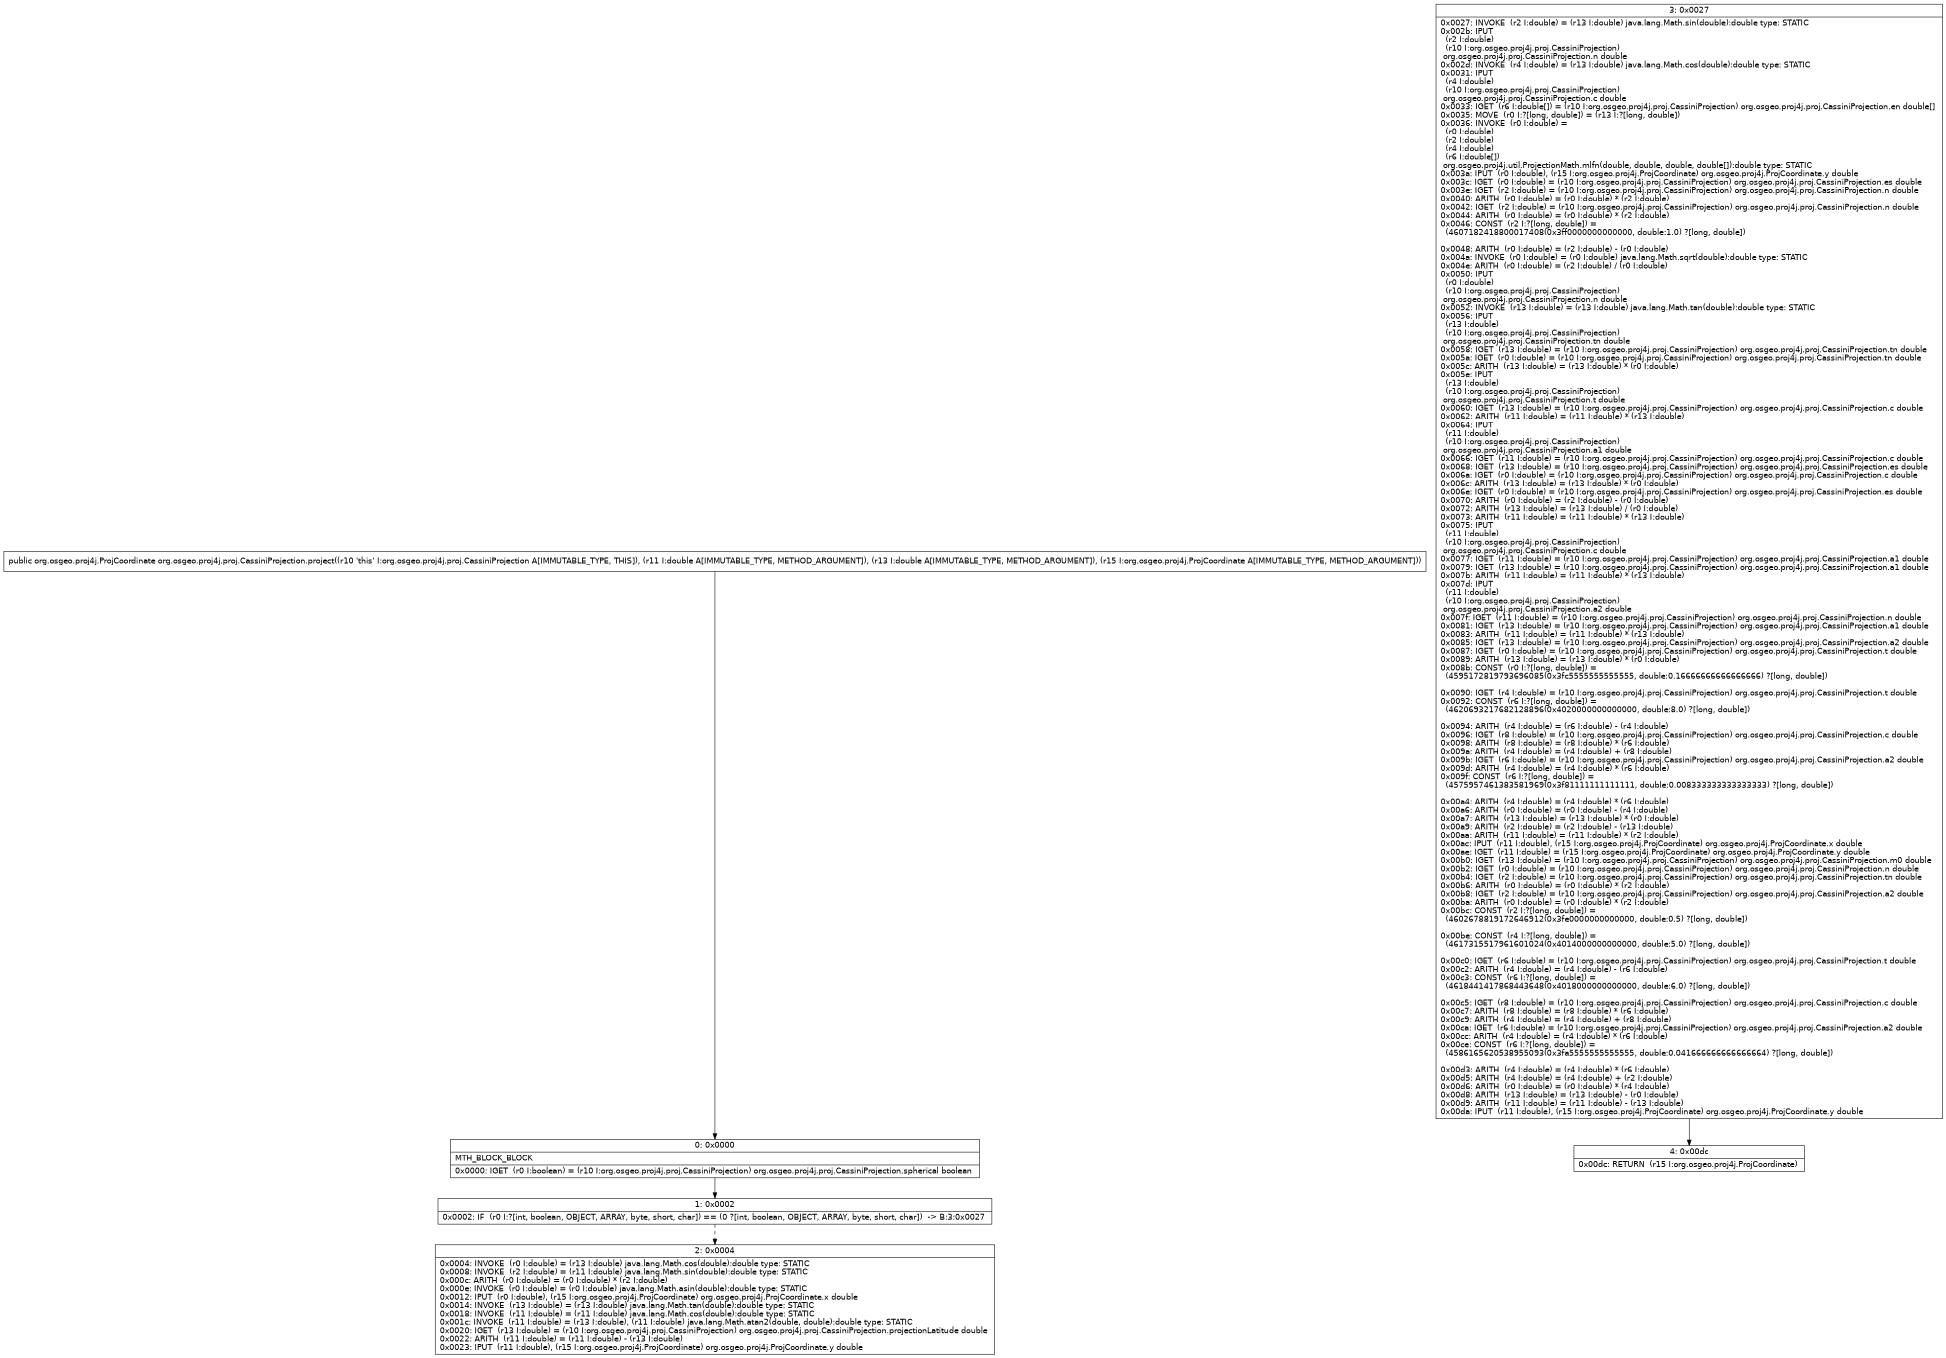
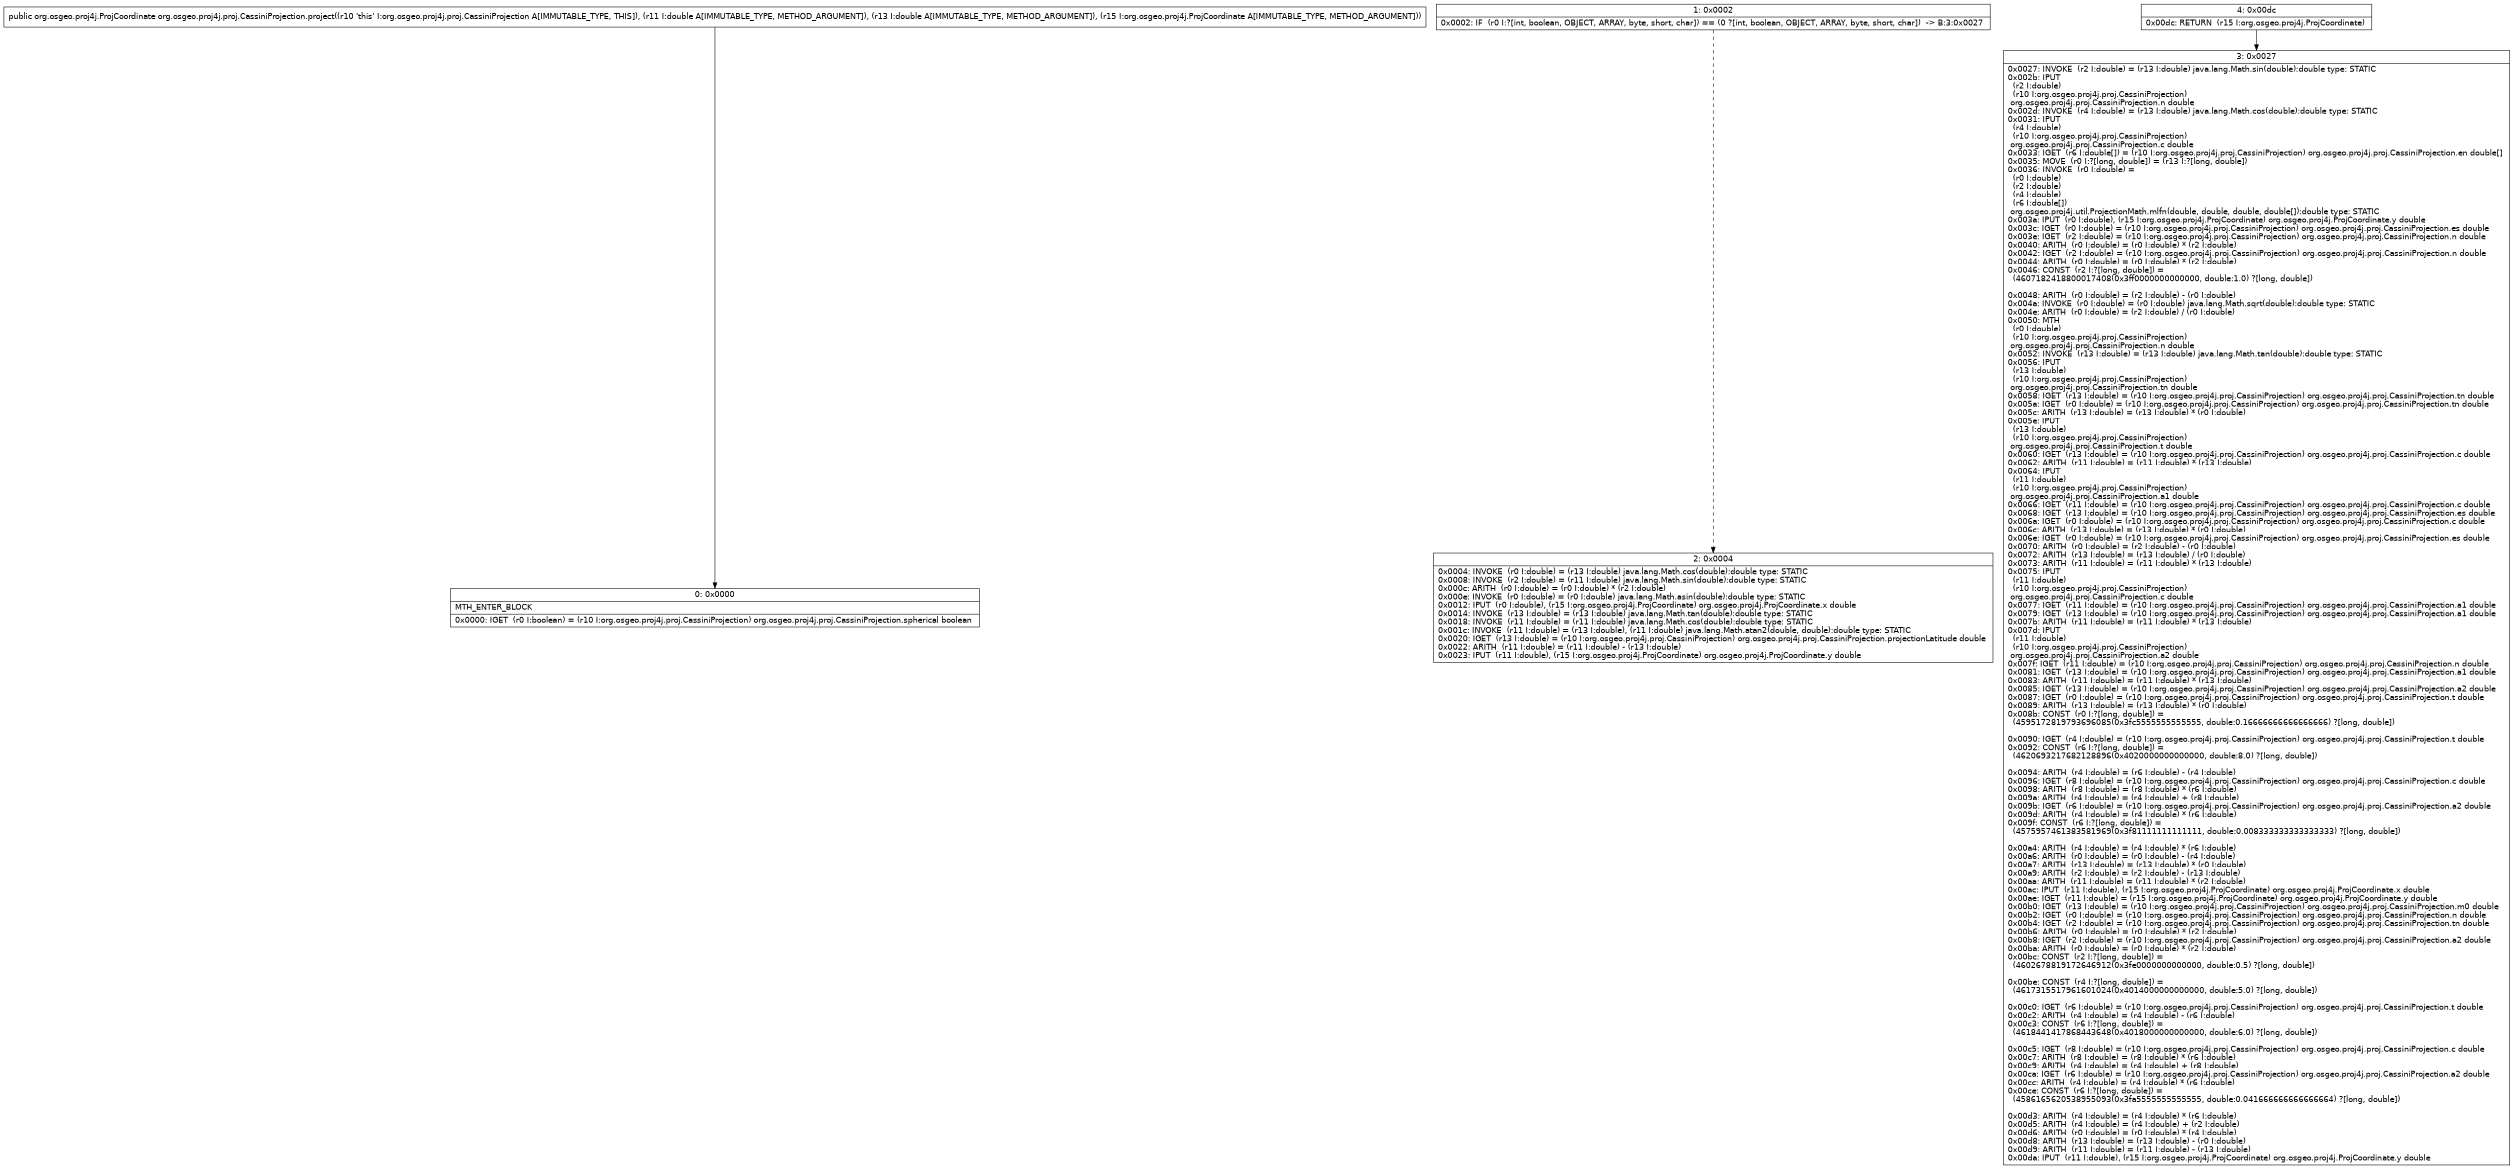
node "3: 0x0027": text "0x0050: IPUT" -> "0x0050: MTH"
edge "3: 0x0027" -> "4: 0x00dc": reversed
node "0: 0x0000": text "MTH_BLOCK_BLOCK" -> "MTH_ENTER_BLOCK"
edge "0: 0x0000" -> "1: 0x0002": removed
